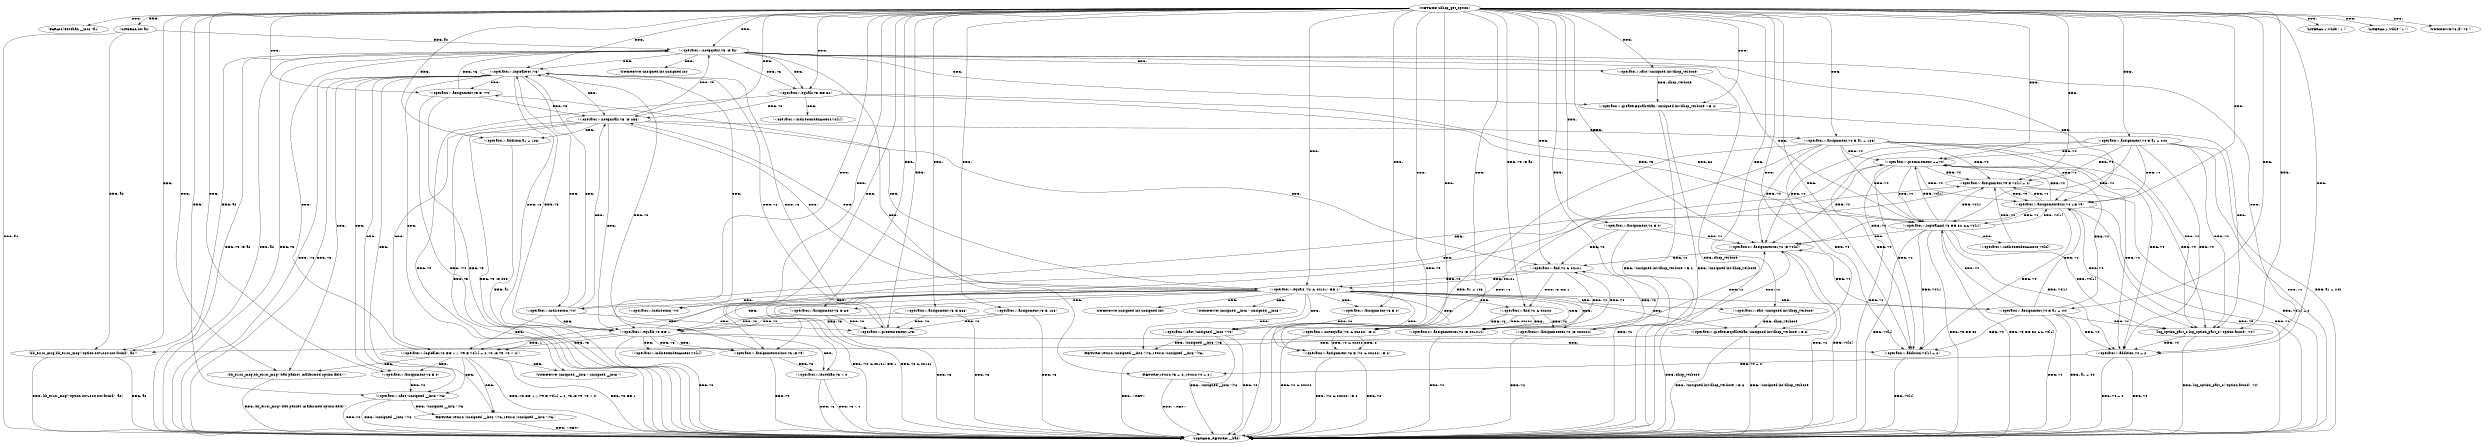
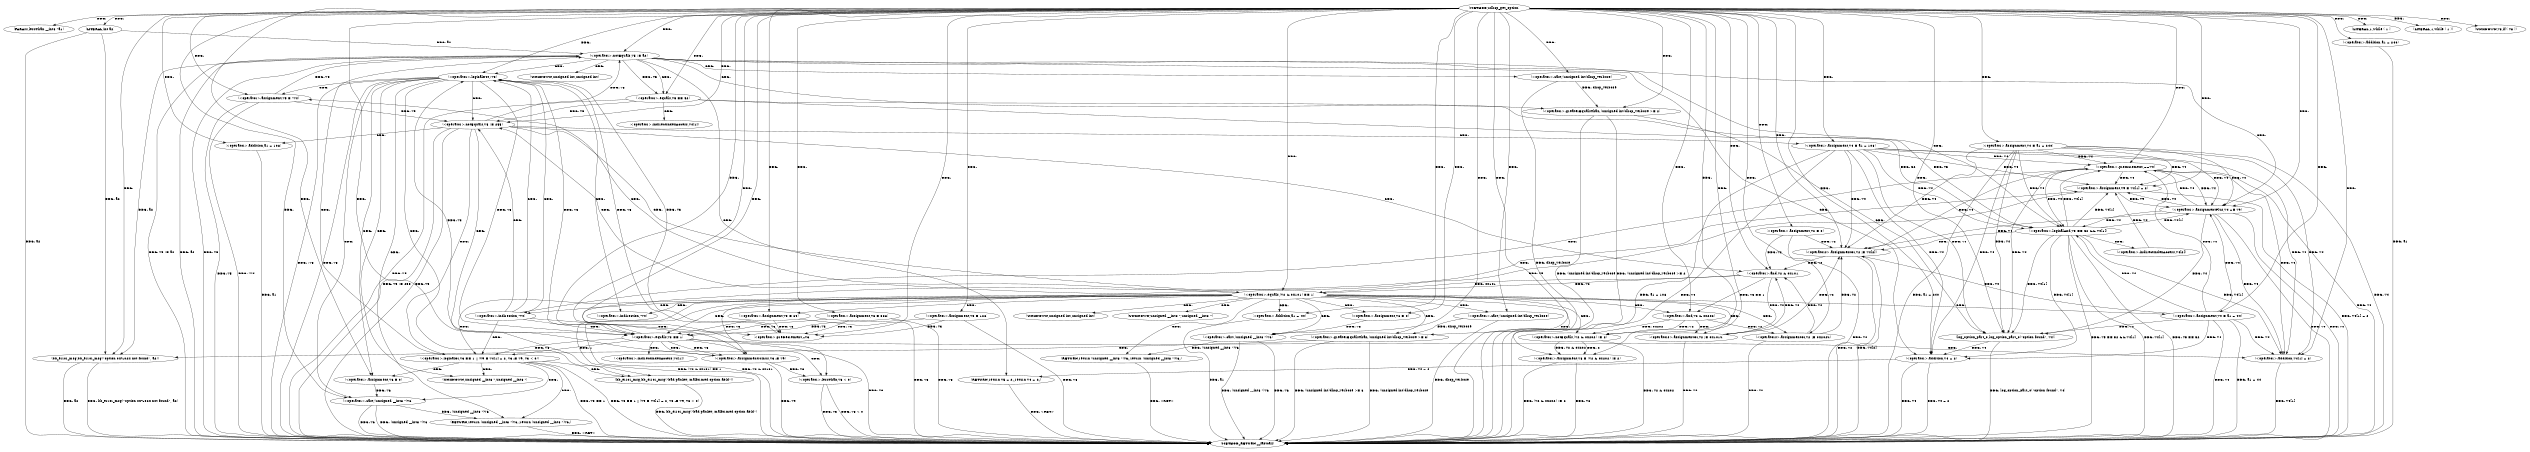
node "(<operator>.addition,a1 + 240)": added
edge "(METHOD,udhcp_get_option)" -> "(<operator>.and,v2 & 0x202)": label "DDG: v5 != a2" -> "DDG: "
edge "(<operator>.preIncrement,++v4)" -> "(<operator>.addition,v4 + 2)": removed, label "DDG: v4"
node "(<operator>.addition,a1 + 44)": added
node "(METHOD_RETURN,__bad)": label "(METHOD_RETURN,__bad)" -> "(METHOD_RETURN,__fastcall)"
